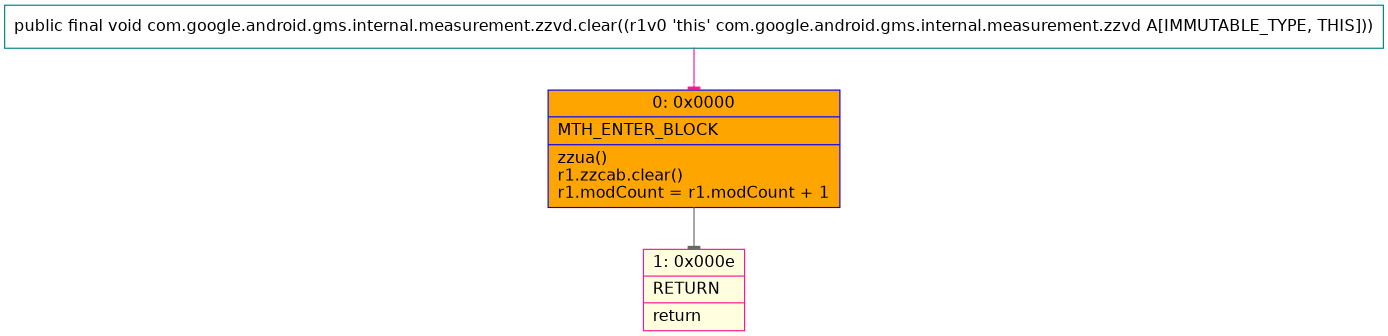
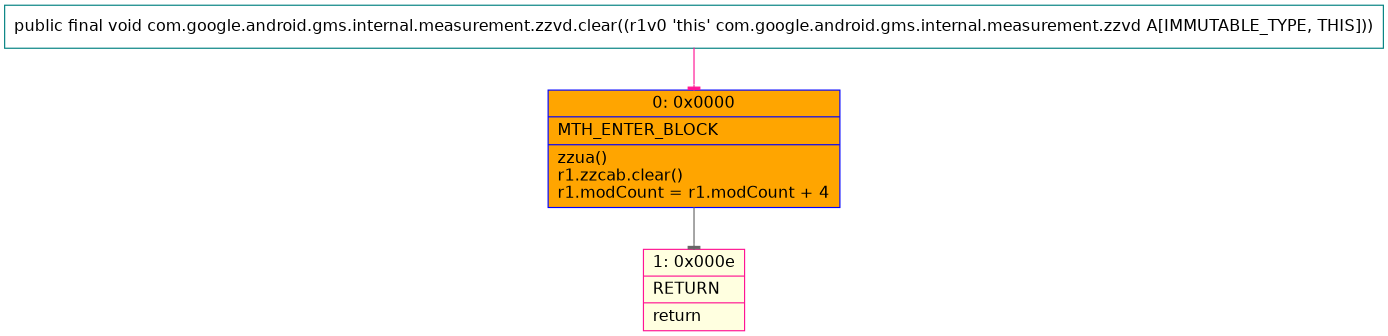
node "0: 0x0000": text "r1.modCount = r1.modCount + 1" -> "r1.modCount = r1.modCount + 4"
